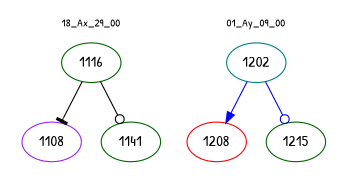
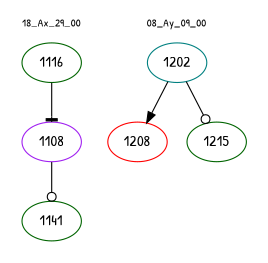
cluster "01_Ay_09_00": label "01_Ay_09_00" -> "08_Ay_09_00"
edge "1202" -> "1208": color blue -> black
edge "1116" -> "1141": now "1108" -> "1141"
edge "1202" -> "1215": color blue -> black
